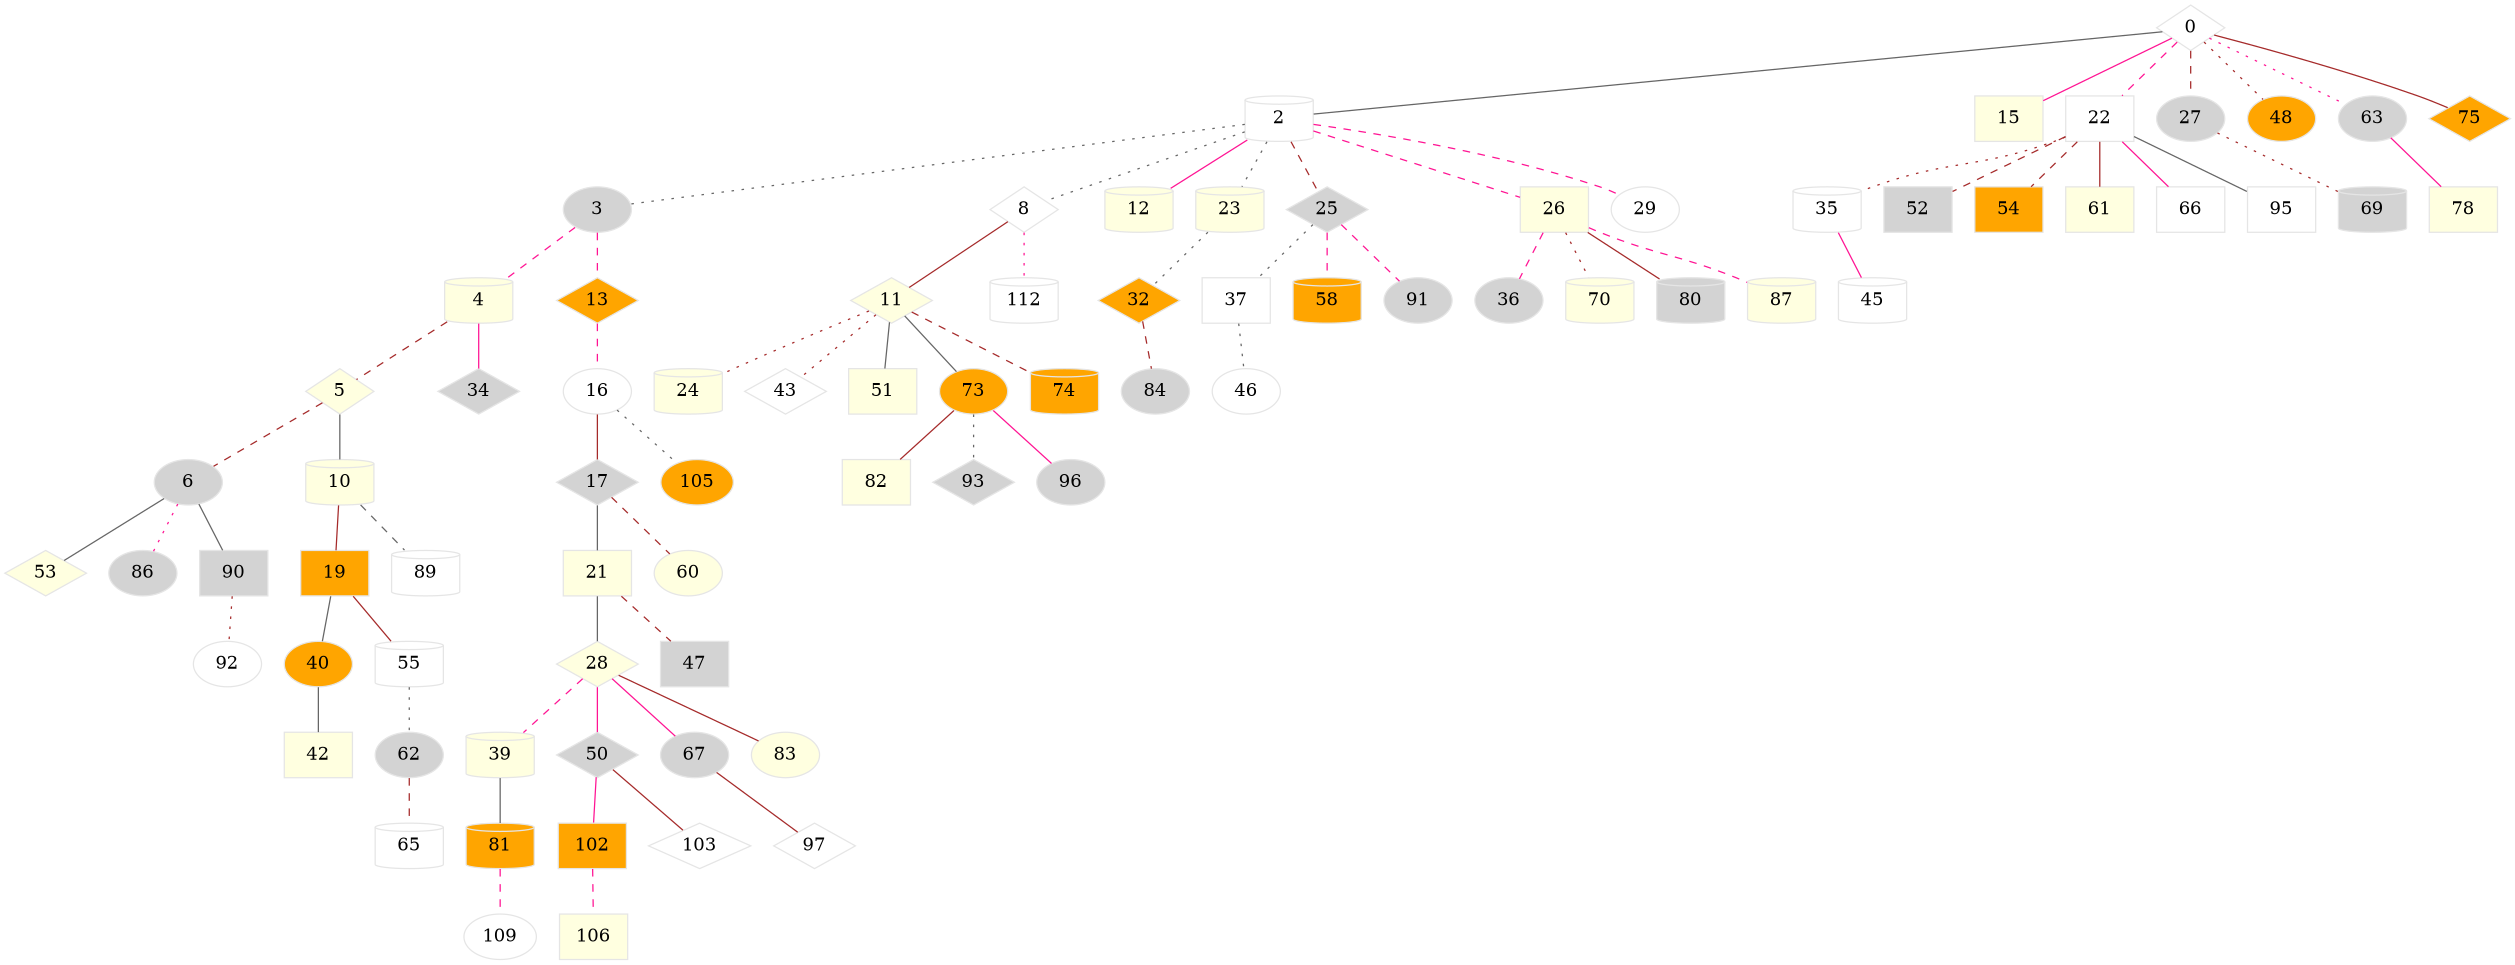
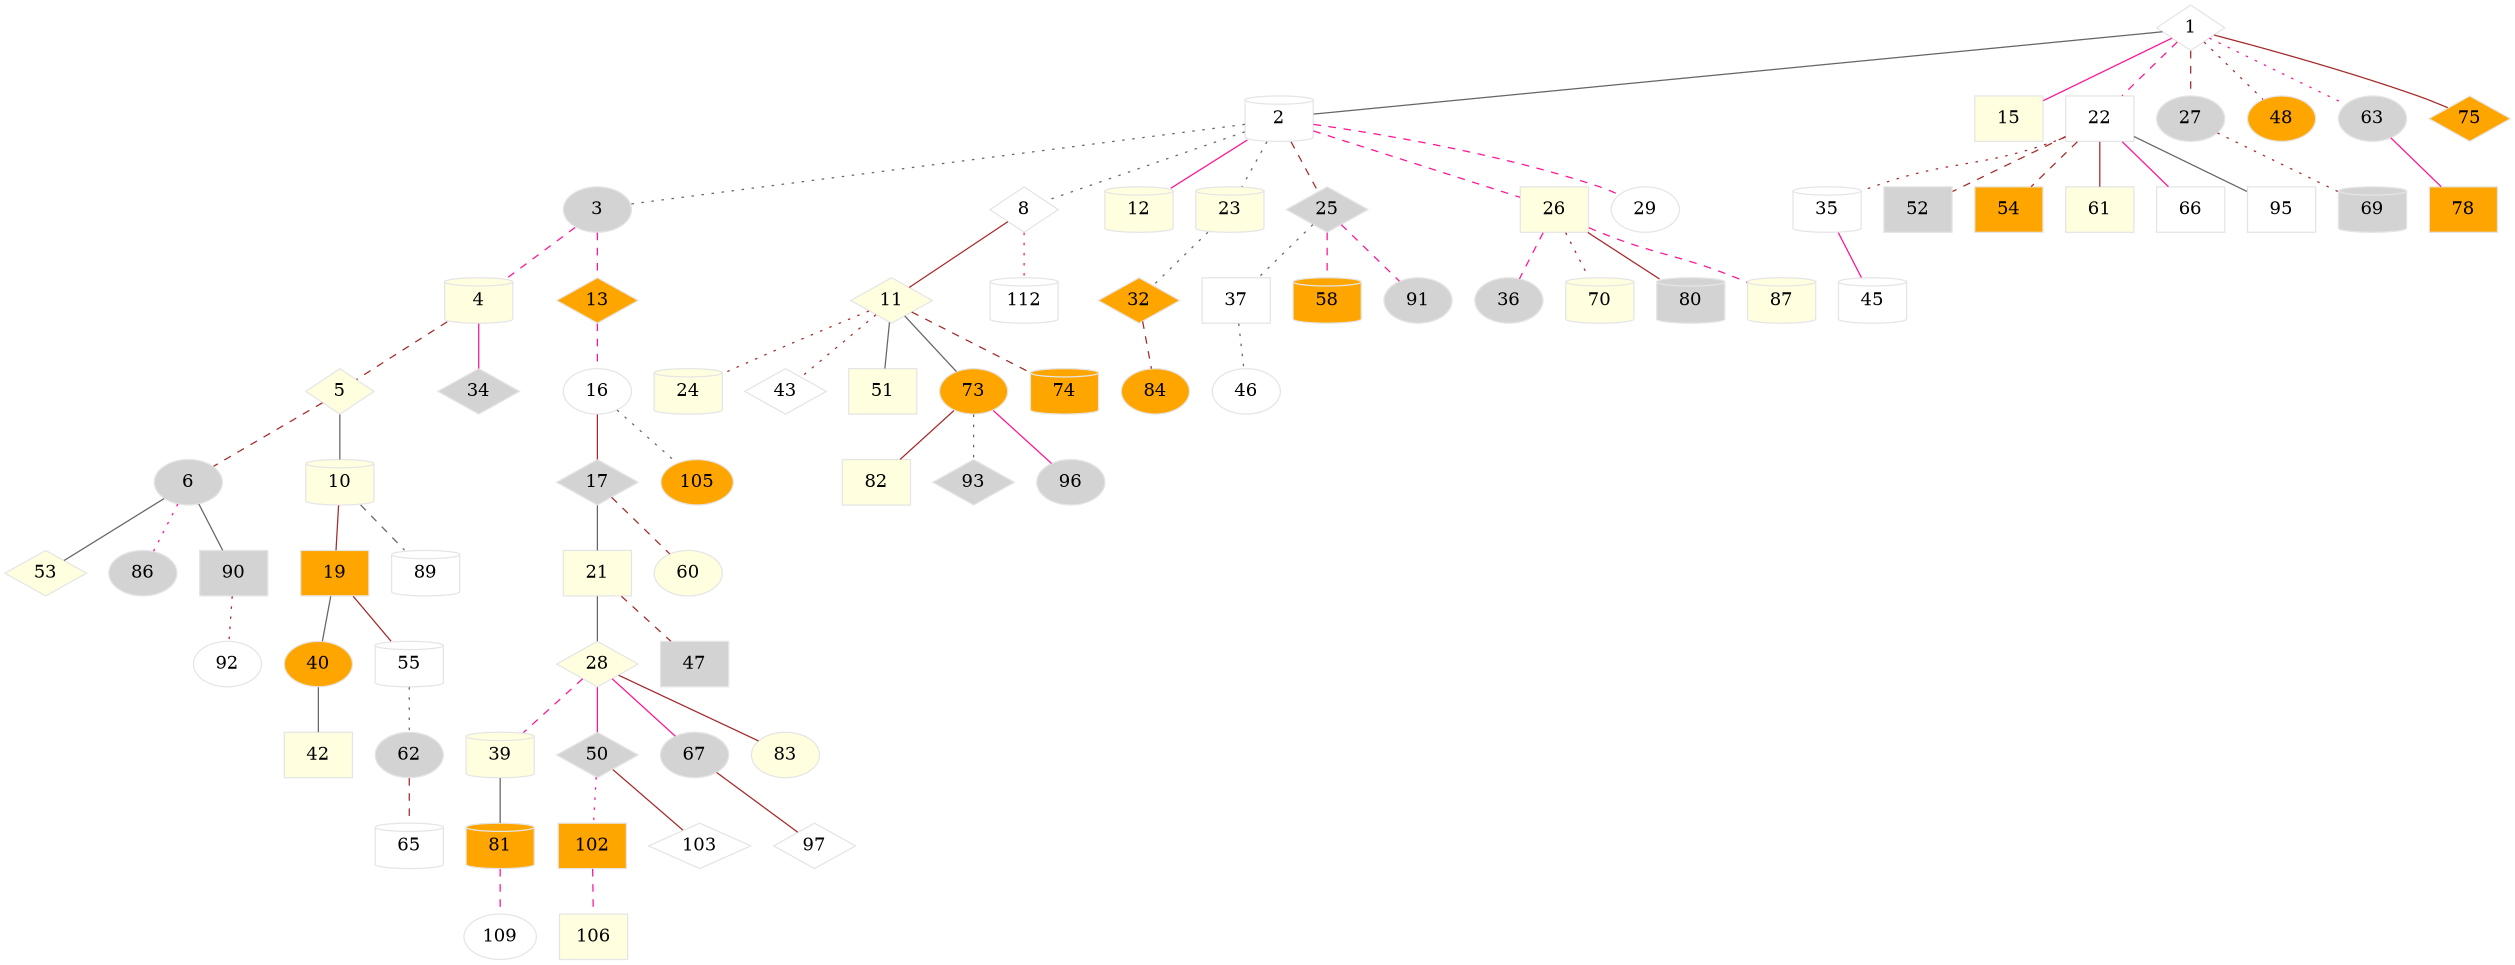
node "0": label "0" -> "1"
node "78": fillcolor lightyellow -> orange
node "84": fillcolor lightgrey -> orange
edge "50" -- "102": style solid -> dotted
